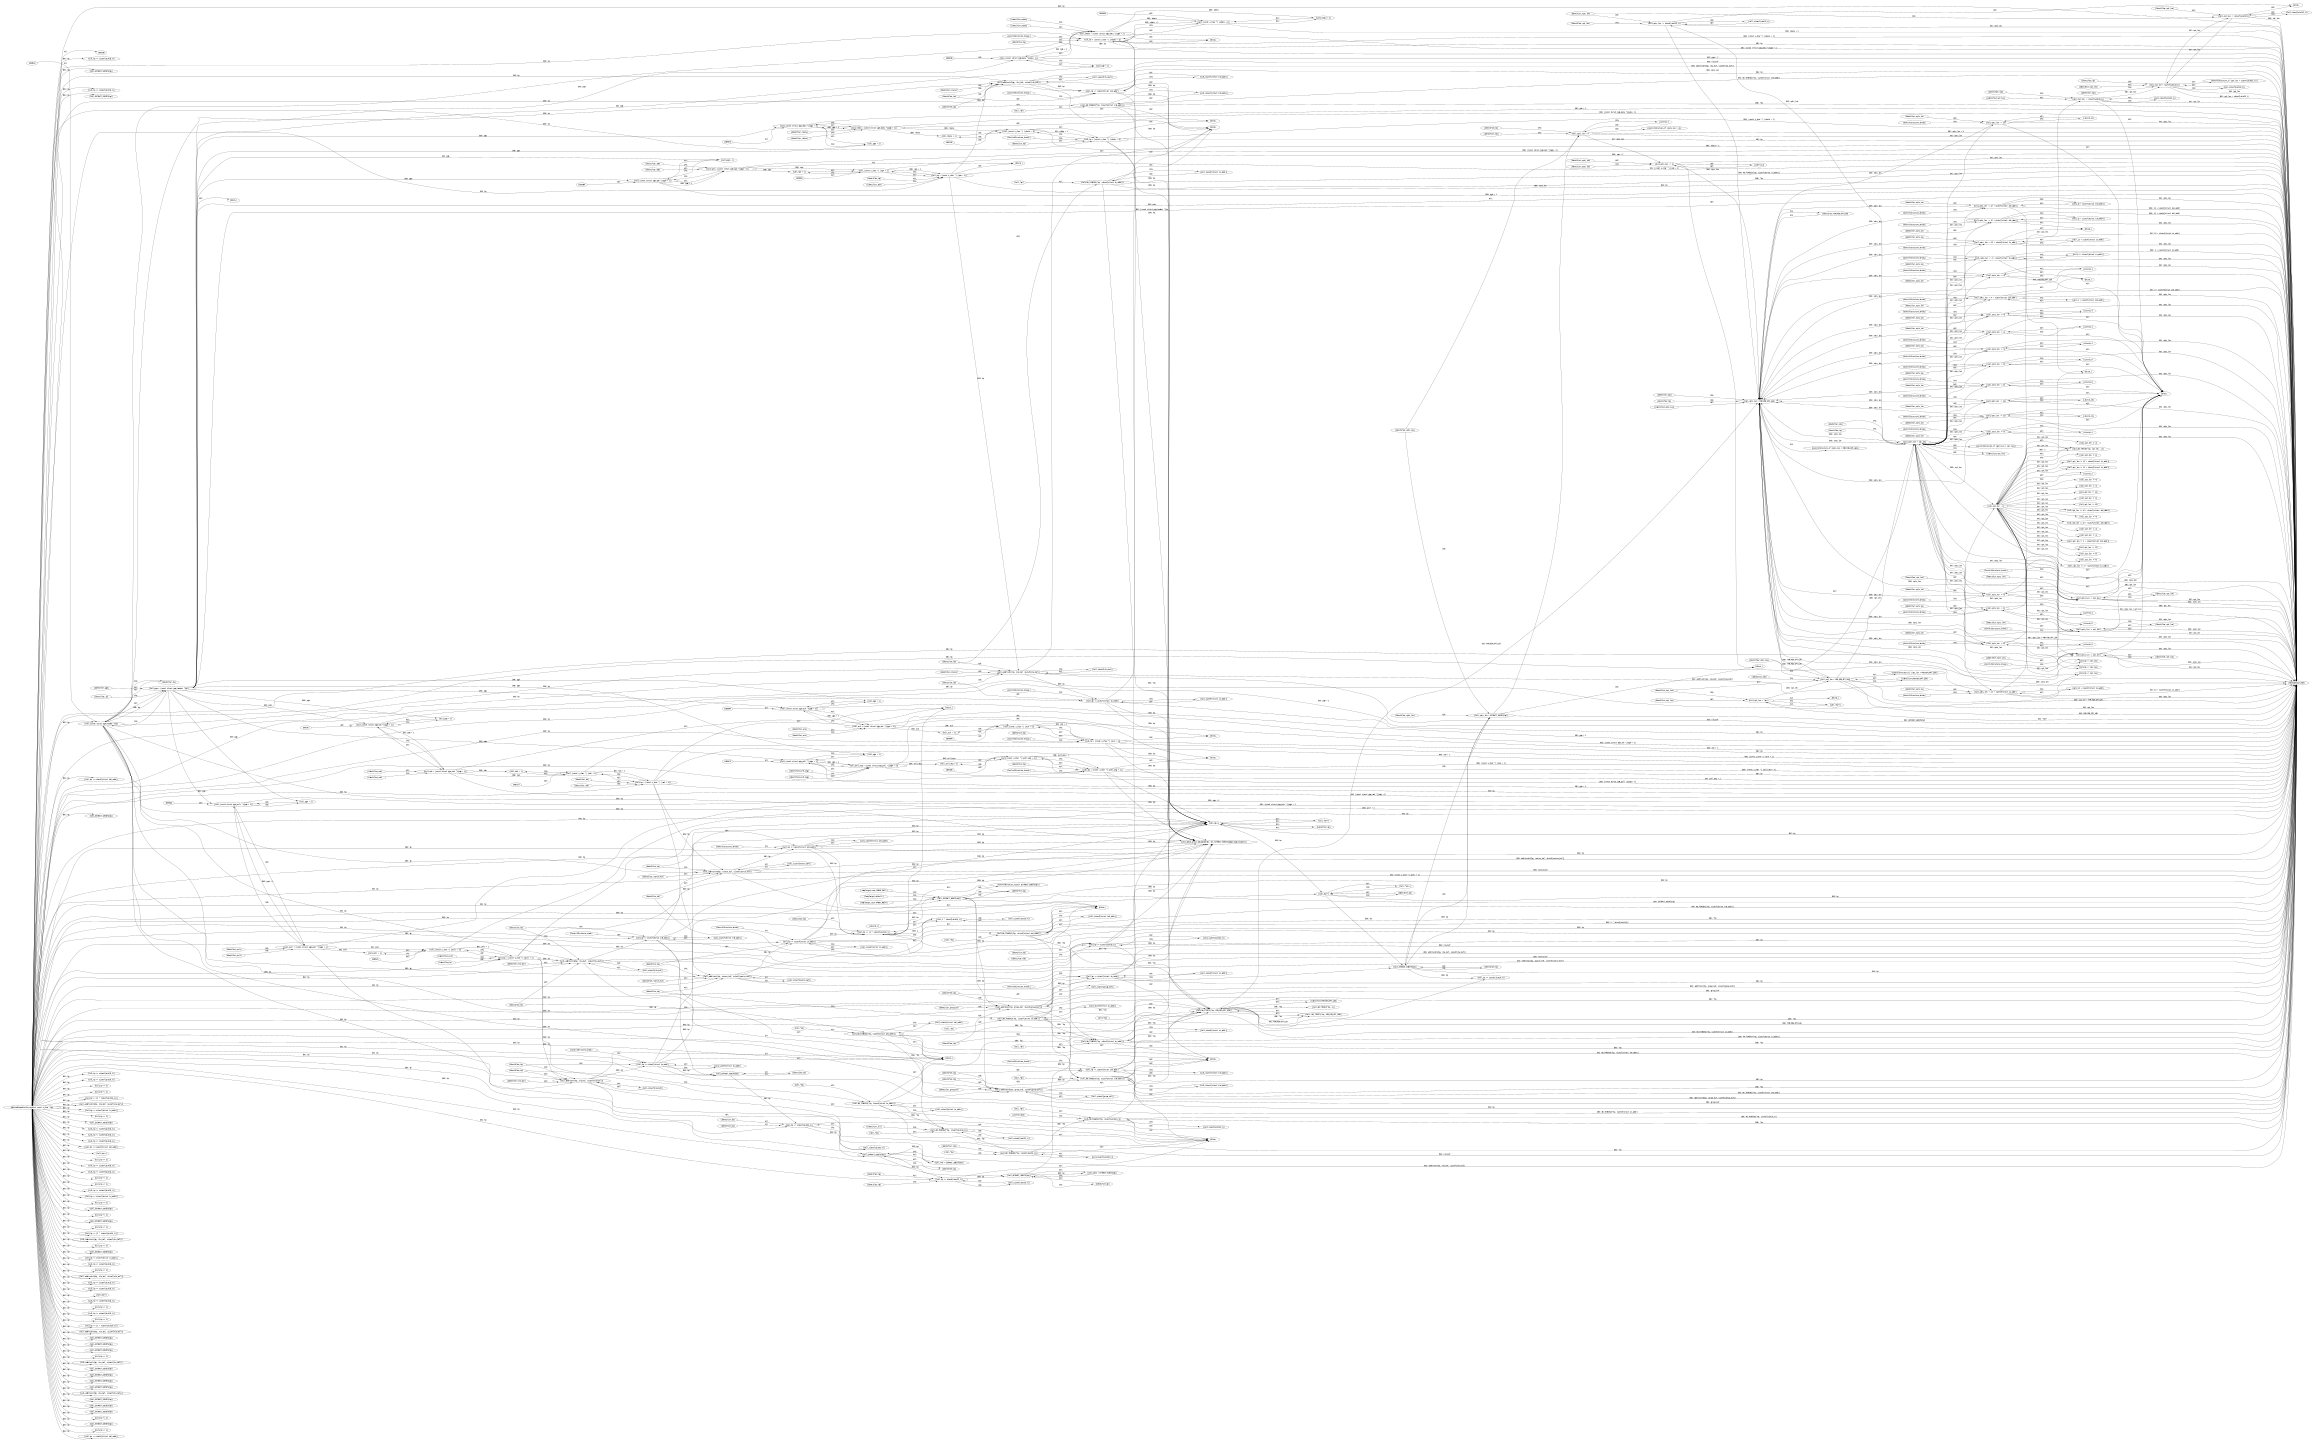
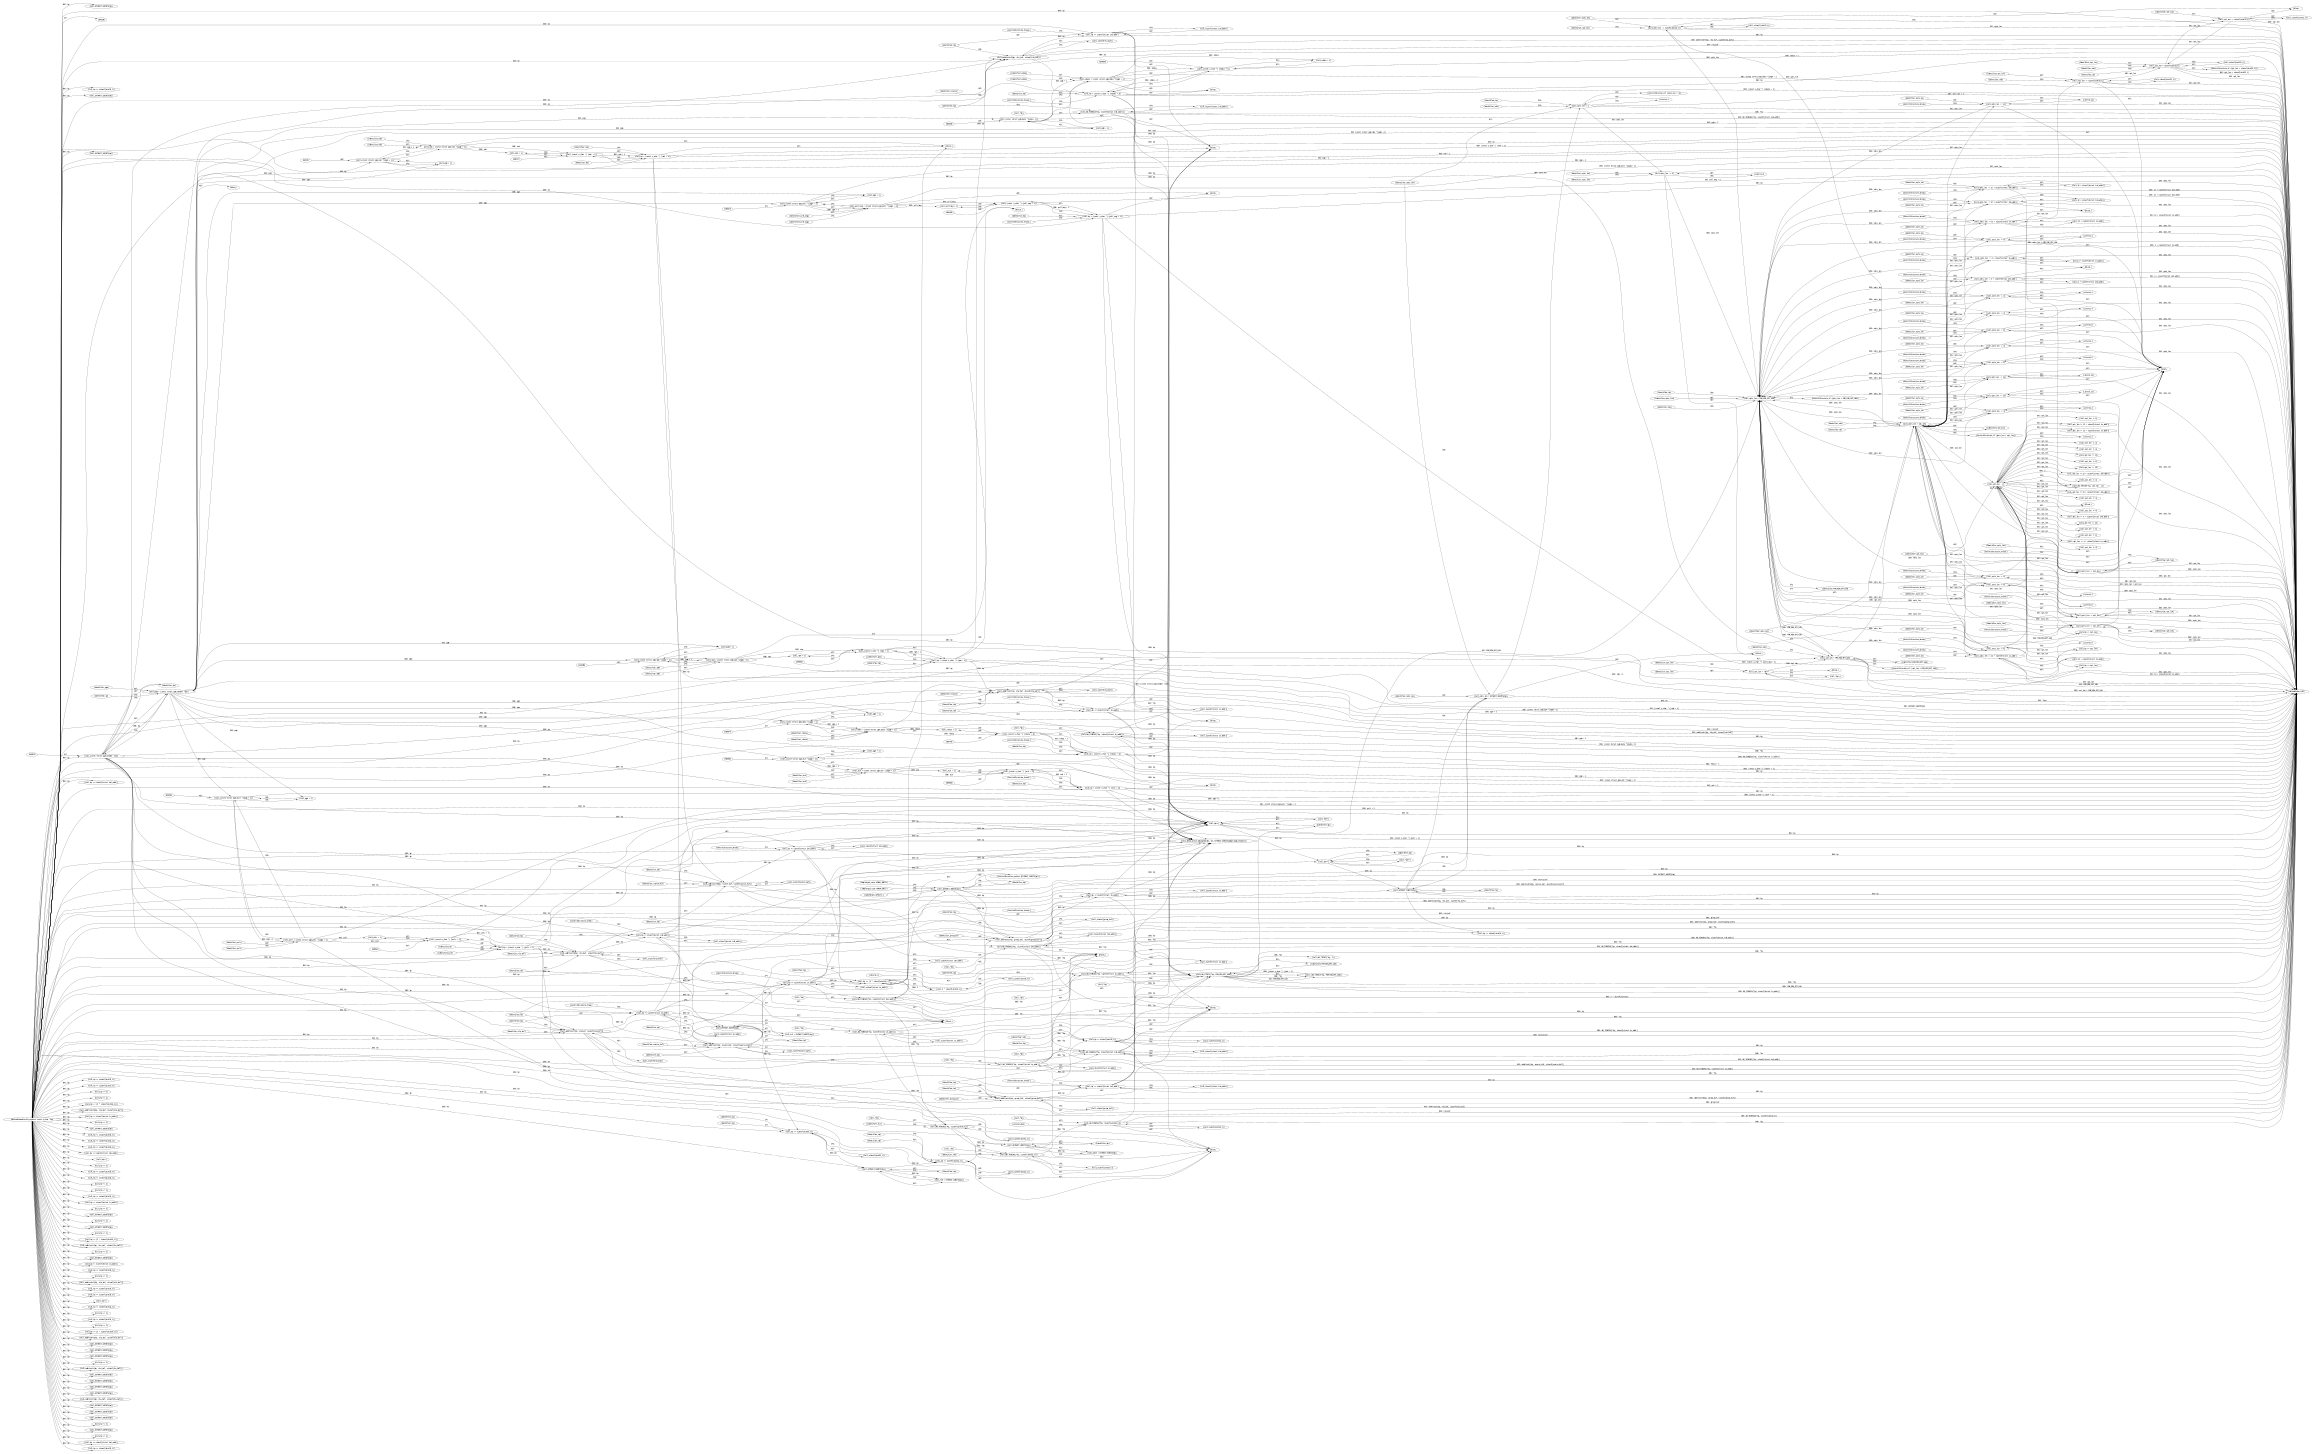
edge "(Call,!ND_TTEST2(*bp, PGM_MIN_OPT_LEN))" -> "(Call,ND_TTEST2(*bp, PGM_MIN_OPT_LEN))": label "CFG: " -> "DDG: (const u_char *) (nak + 1)"
node "(Call,ivl = EXTRACT_32BITS(bp))": added
